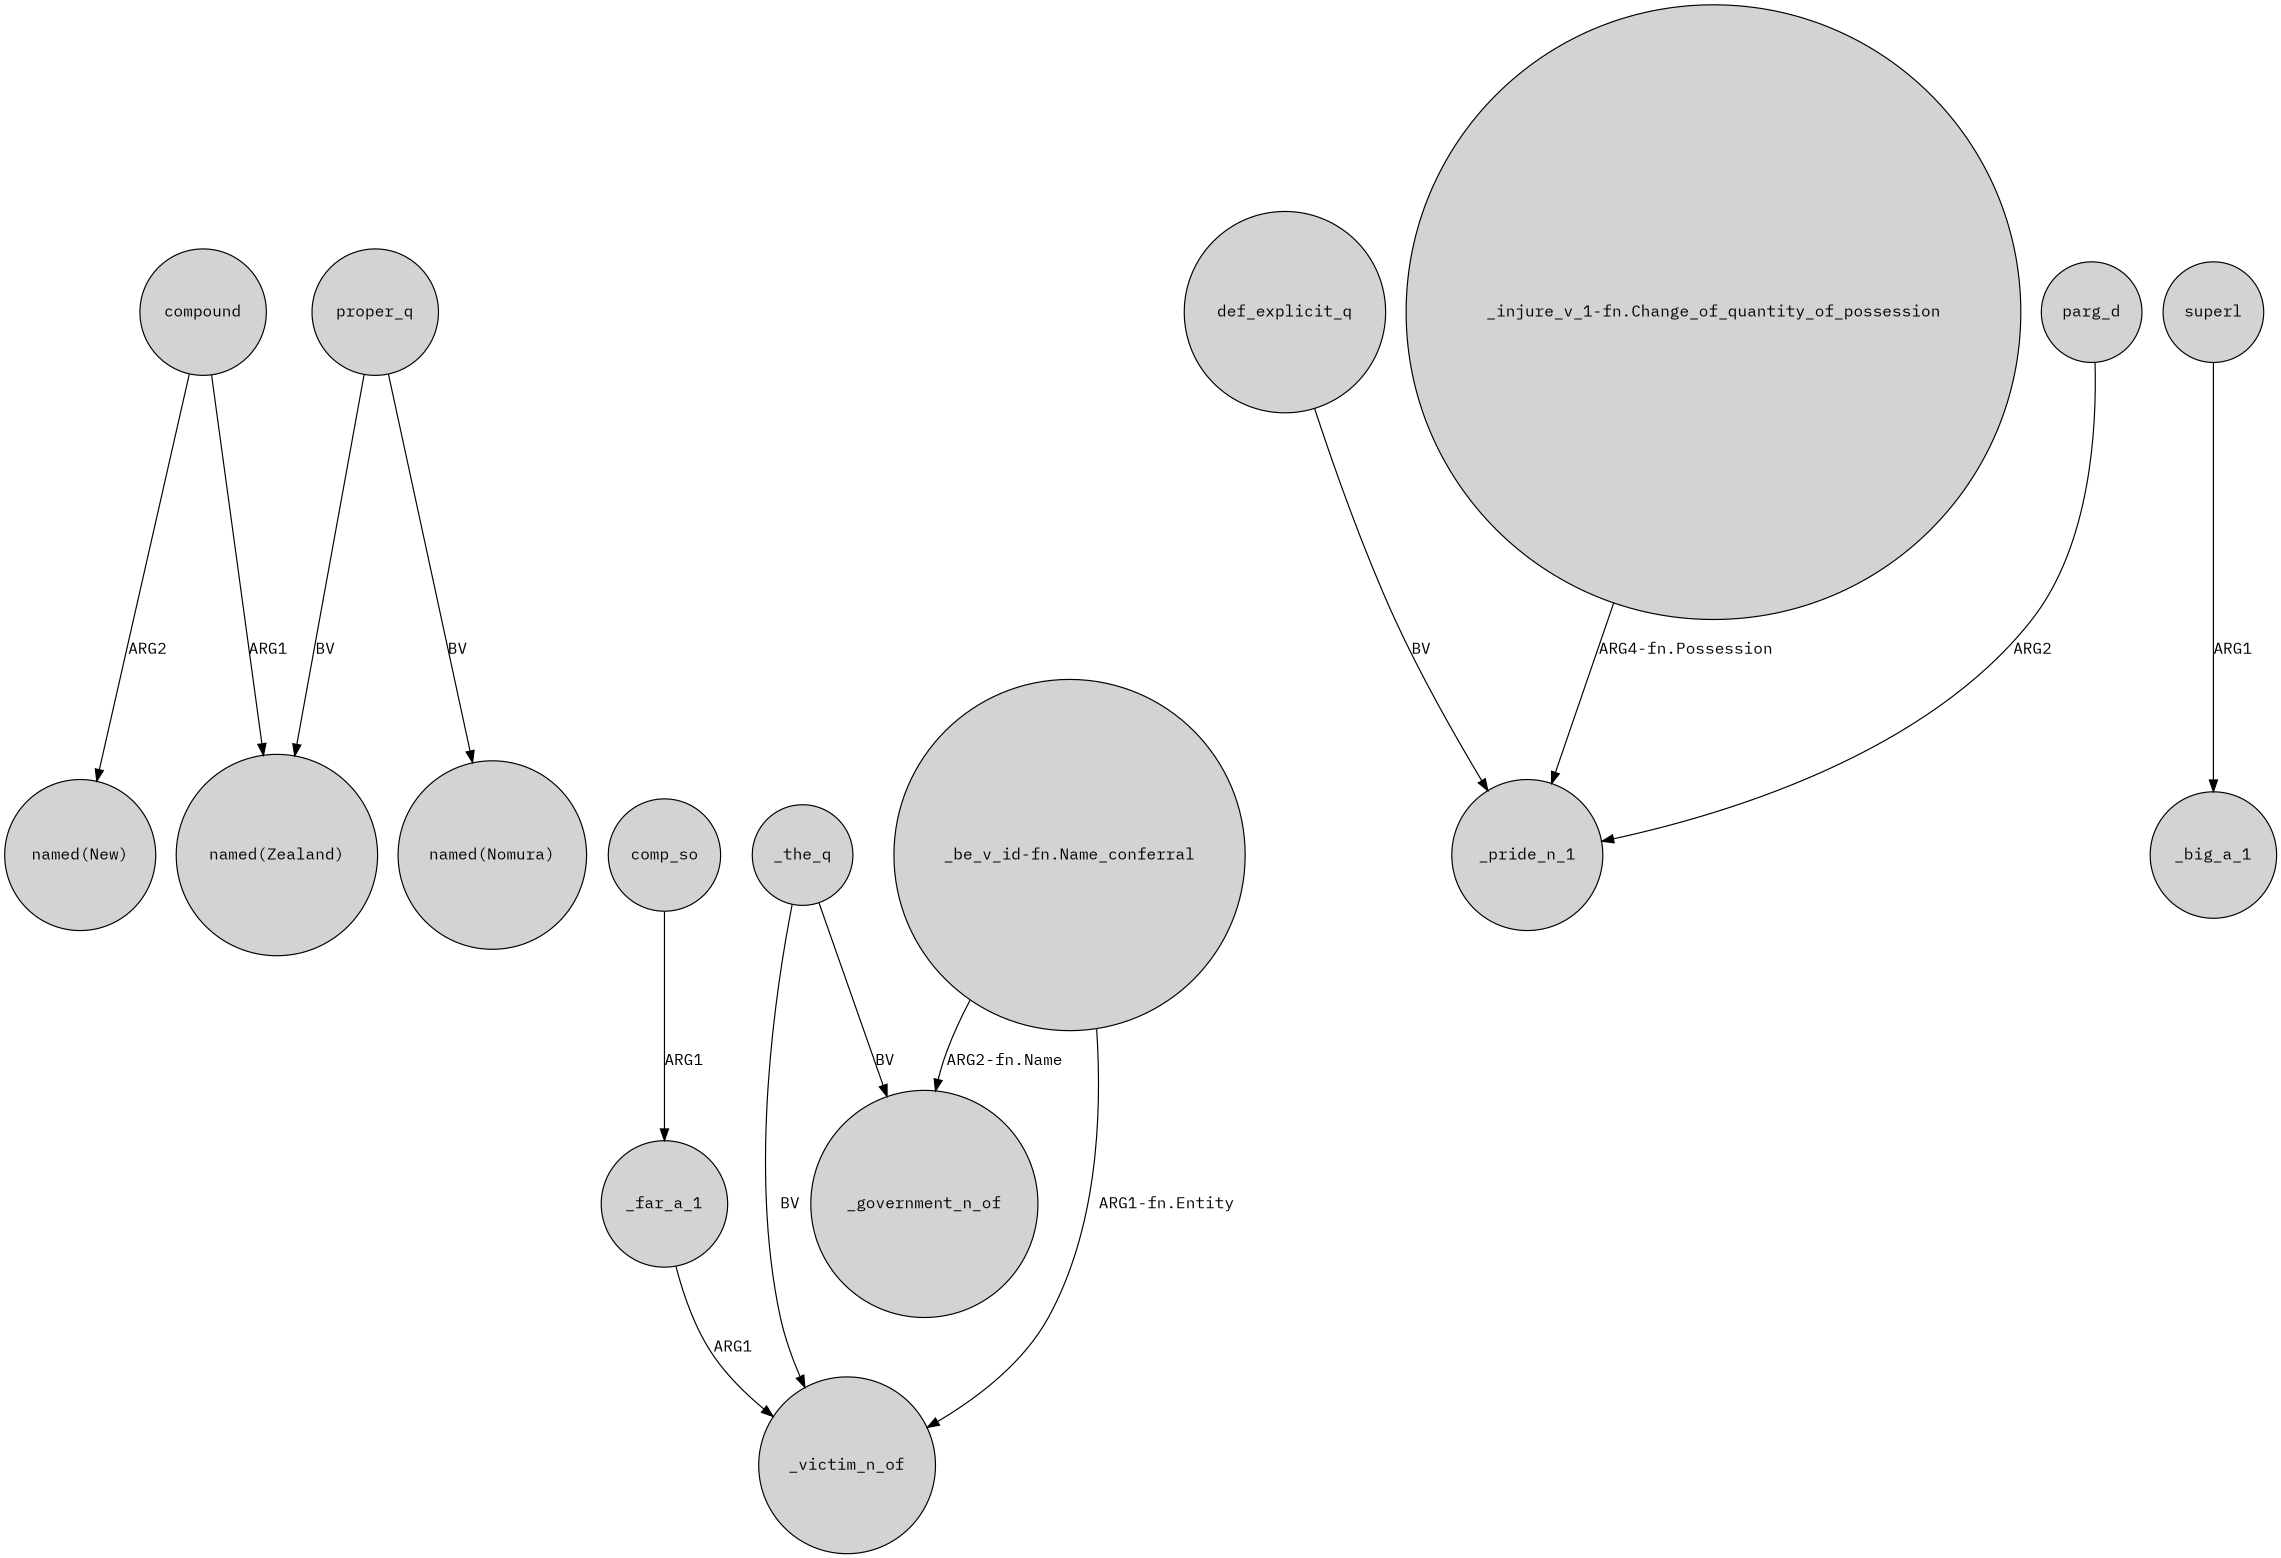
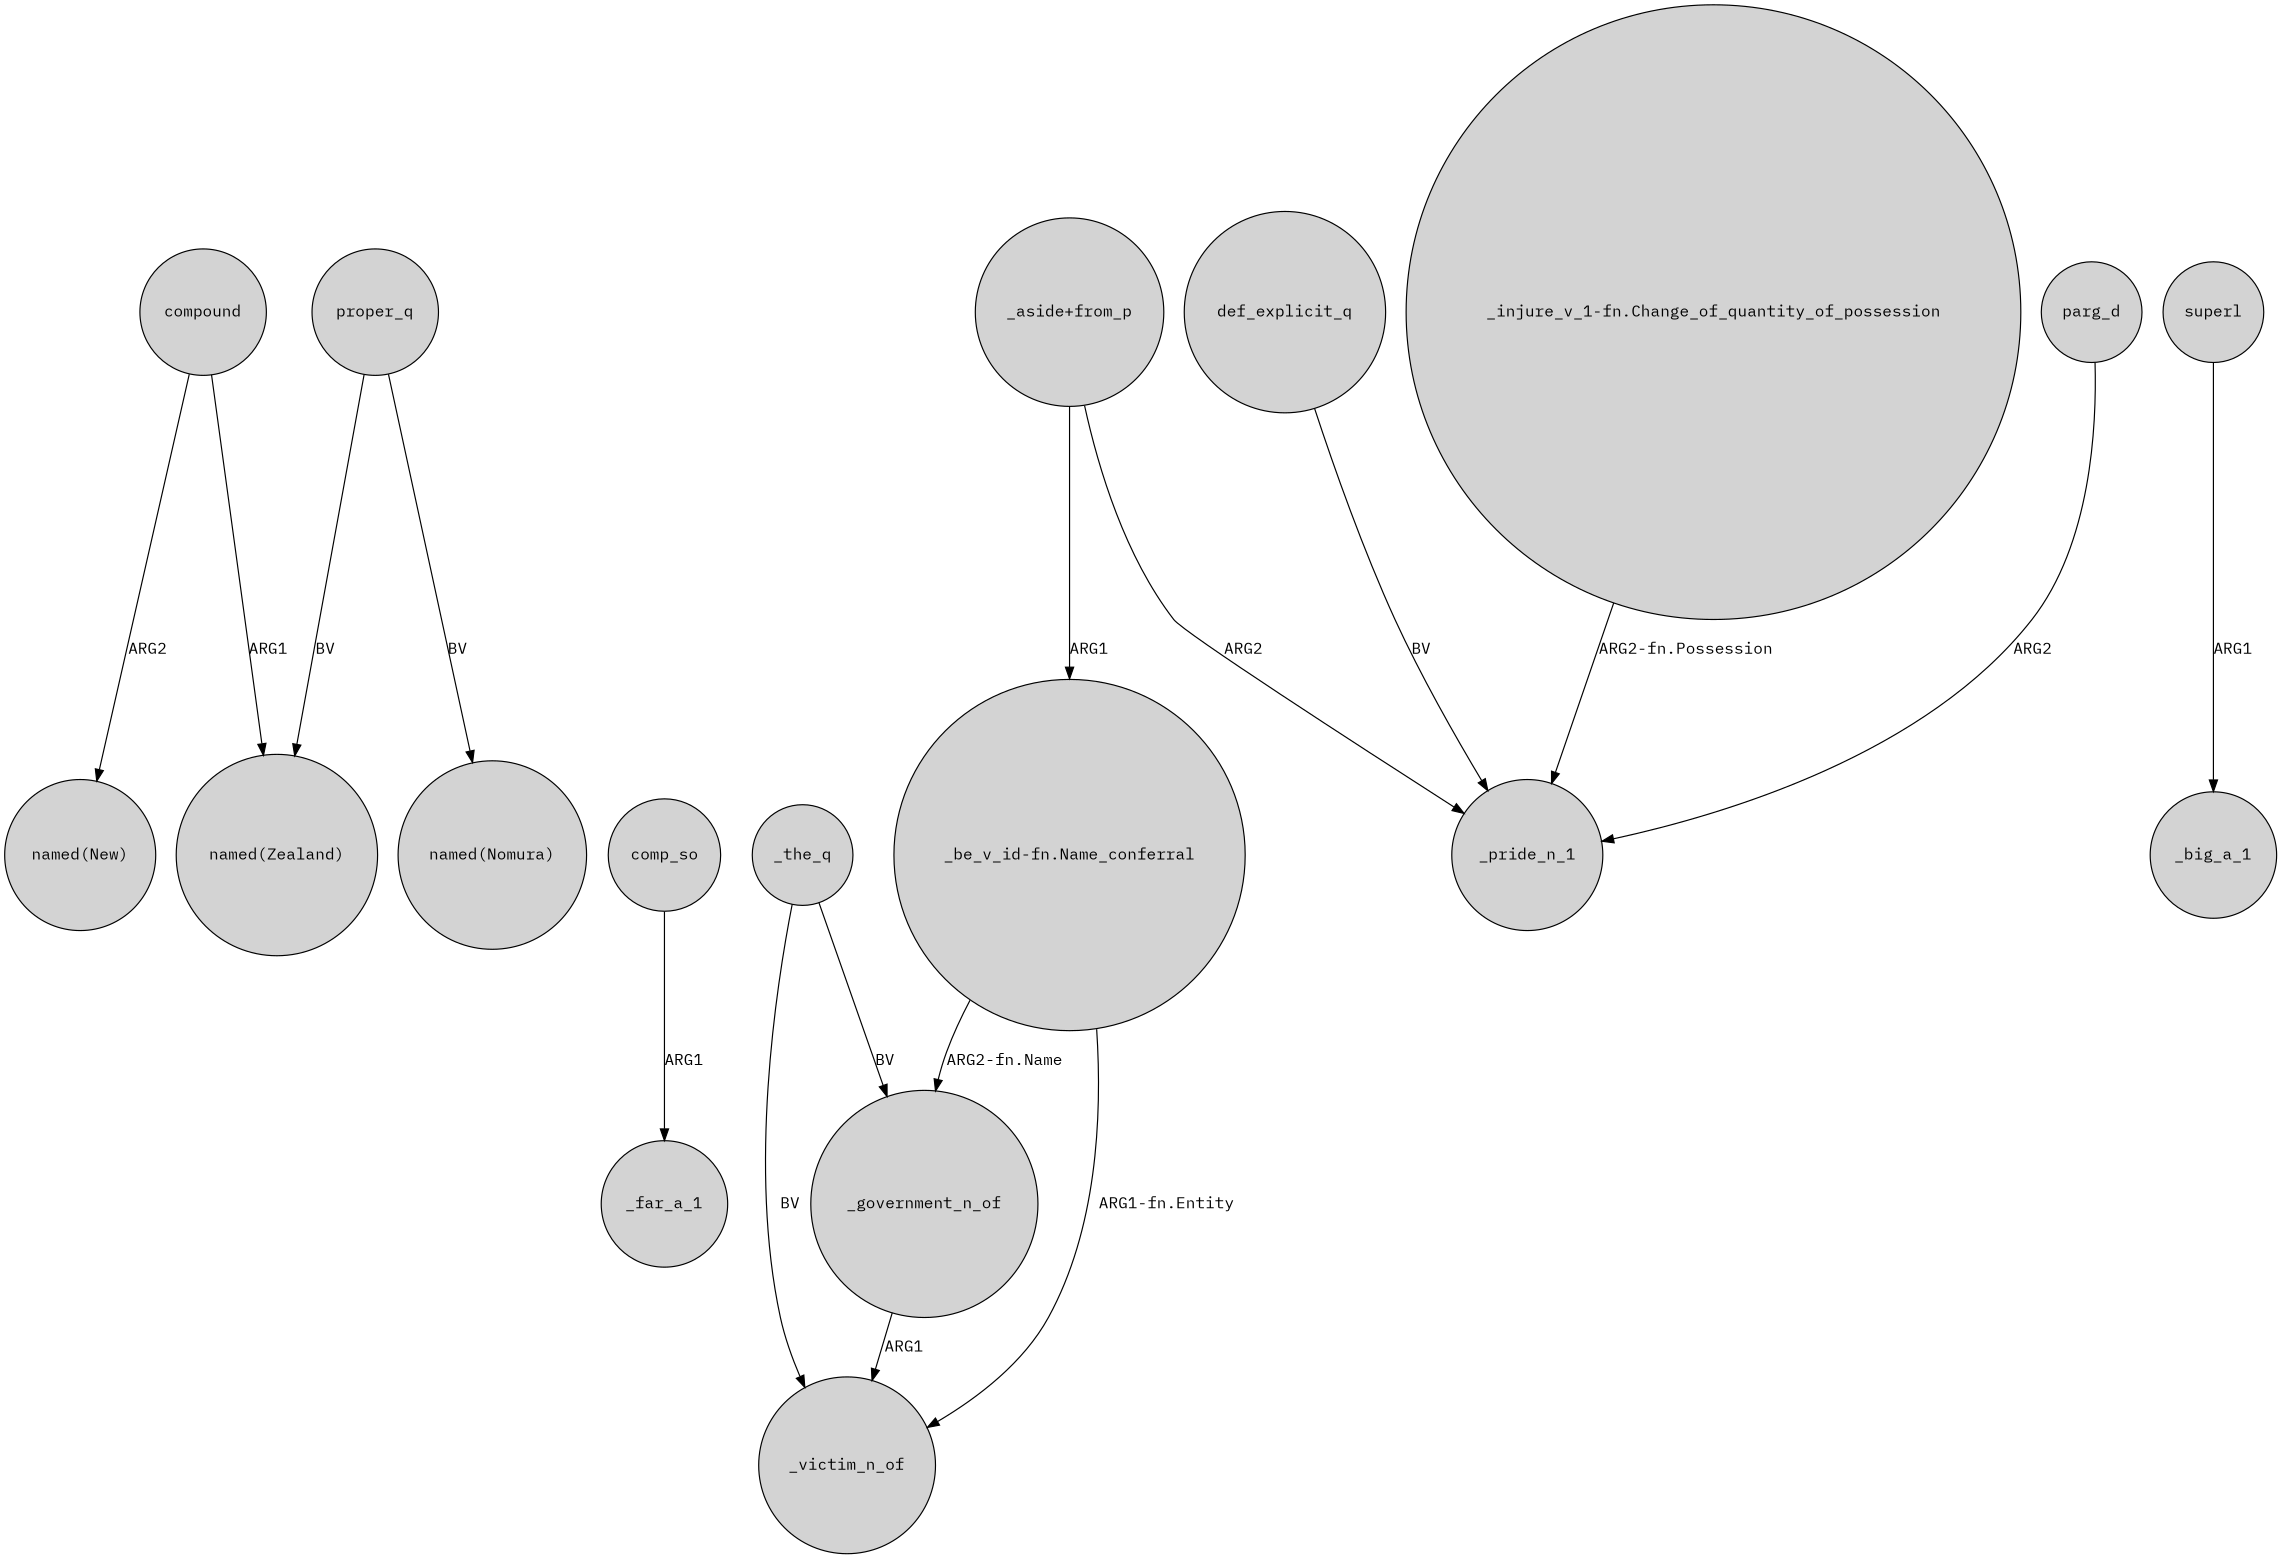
node "_aside+from_p": added
edge "_injure_v_1-fn.Change_of_quantity_of_possession" -> "_pride_n_1": label "ARG4-fn.Possession" -> "ARG2-fn.Possession"
edge "_far_a_1" -> "_victim_n_of": now "_government_n_of" -> "_victim_n_of"
